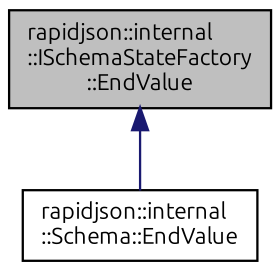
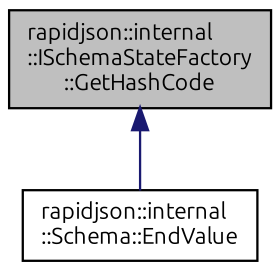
node "rapidjson::internal ::ISchemaStateFactory ::EndValue": label "rapidjson::internal ::ISchemaStateFactory ::EndValue" -> "rapidjson::internal ::ISchemaStateFactory ::GetHashCode"
